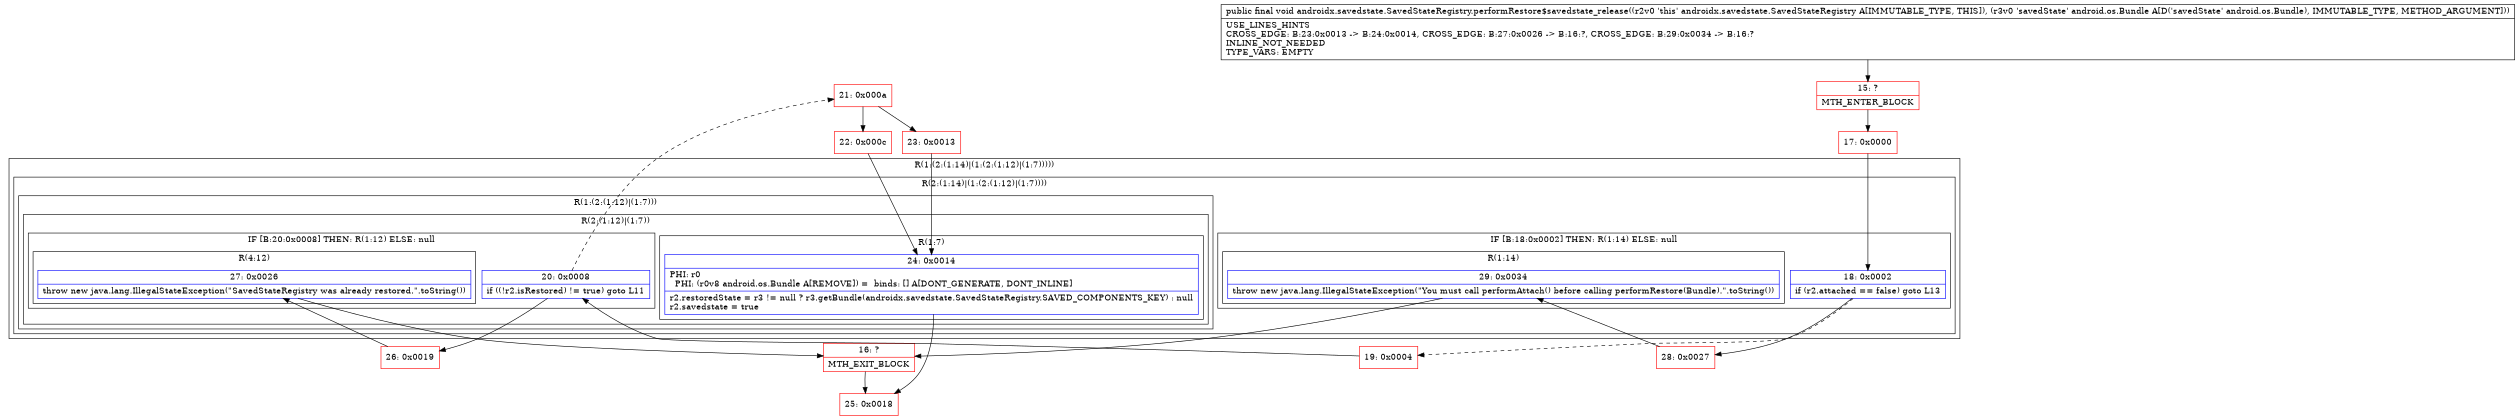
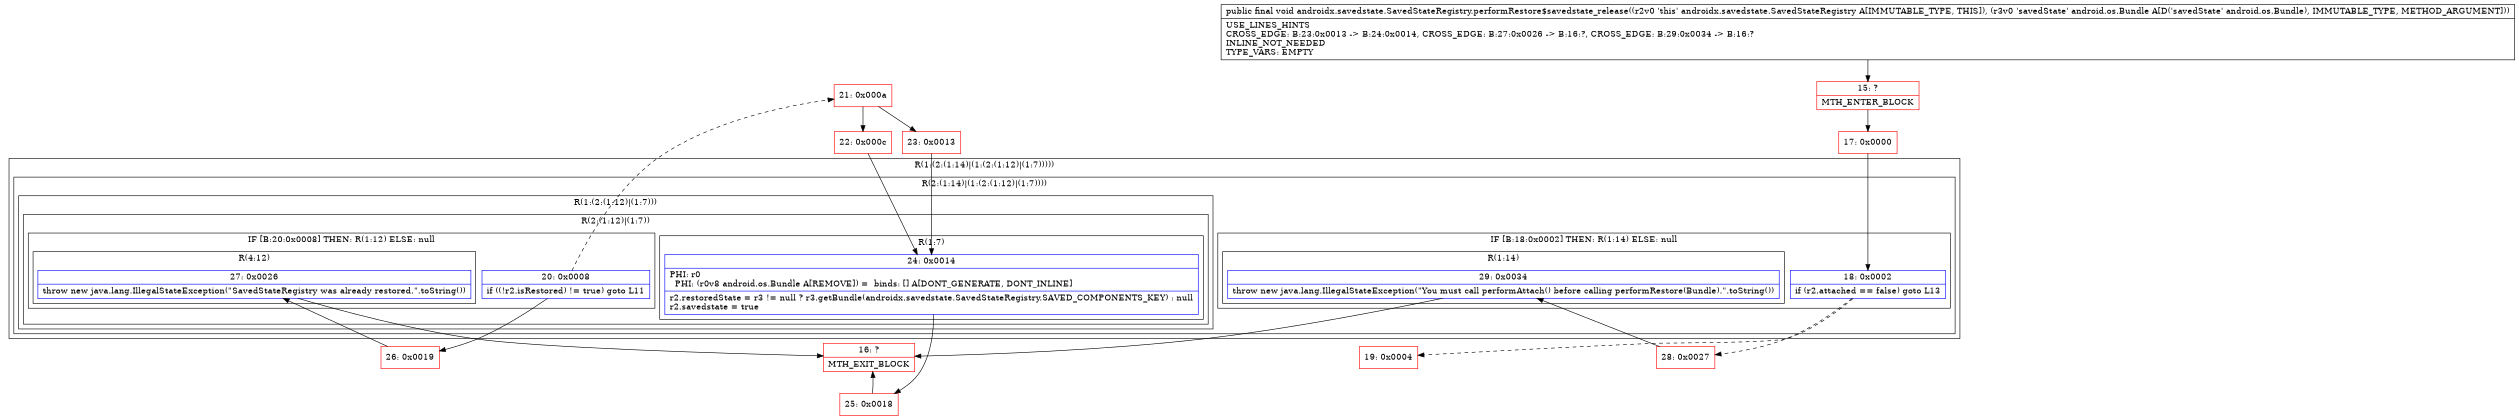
edge "19: 0x0004" -> "20: 0x0008": removed
edge "18: 0x0002" -> "28: 0x0027": style solid -> dashed
edge "16: ?" -> "25: 0x0018": reversed
